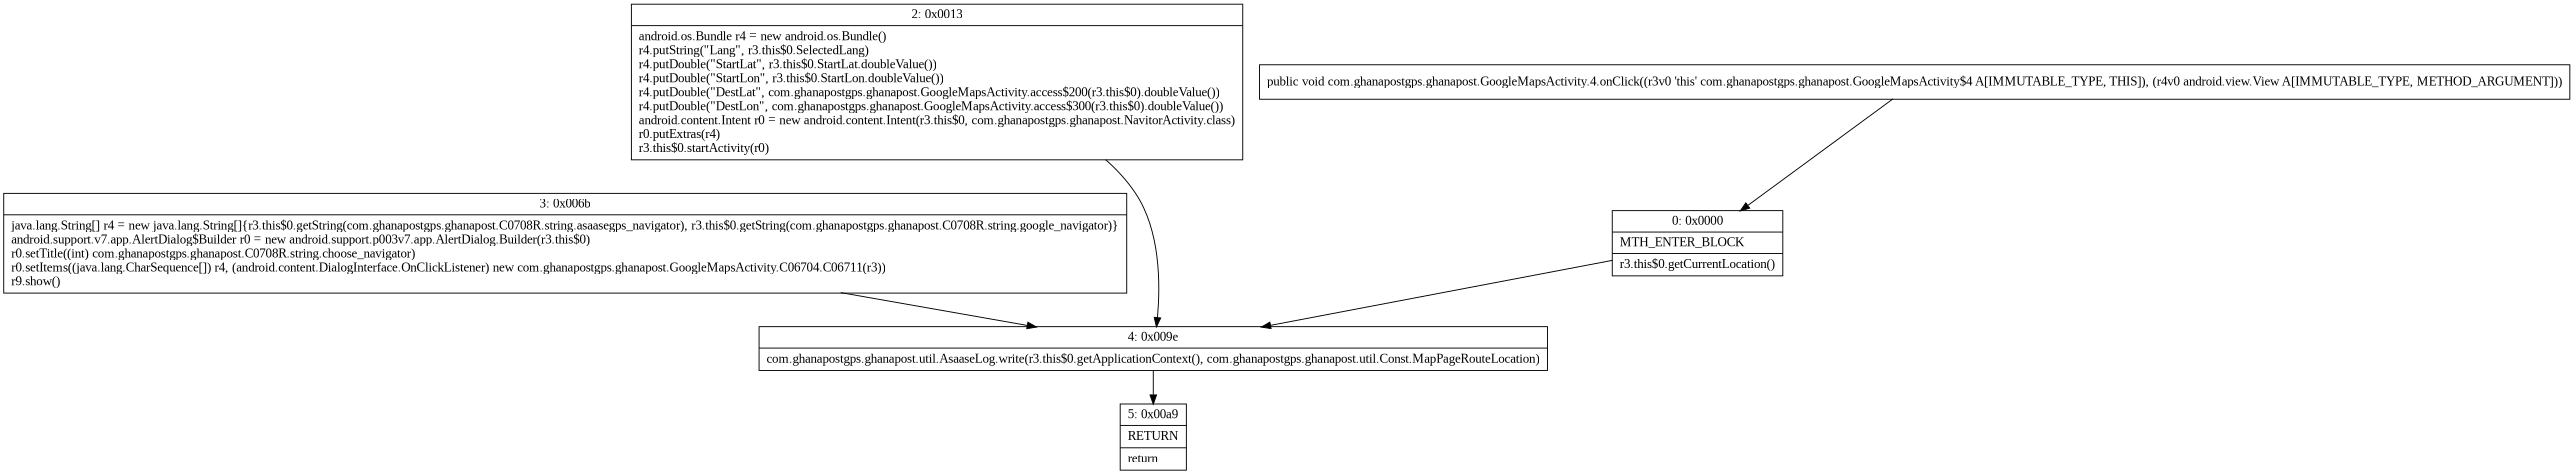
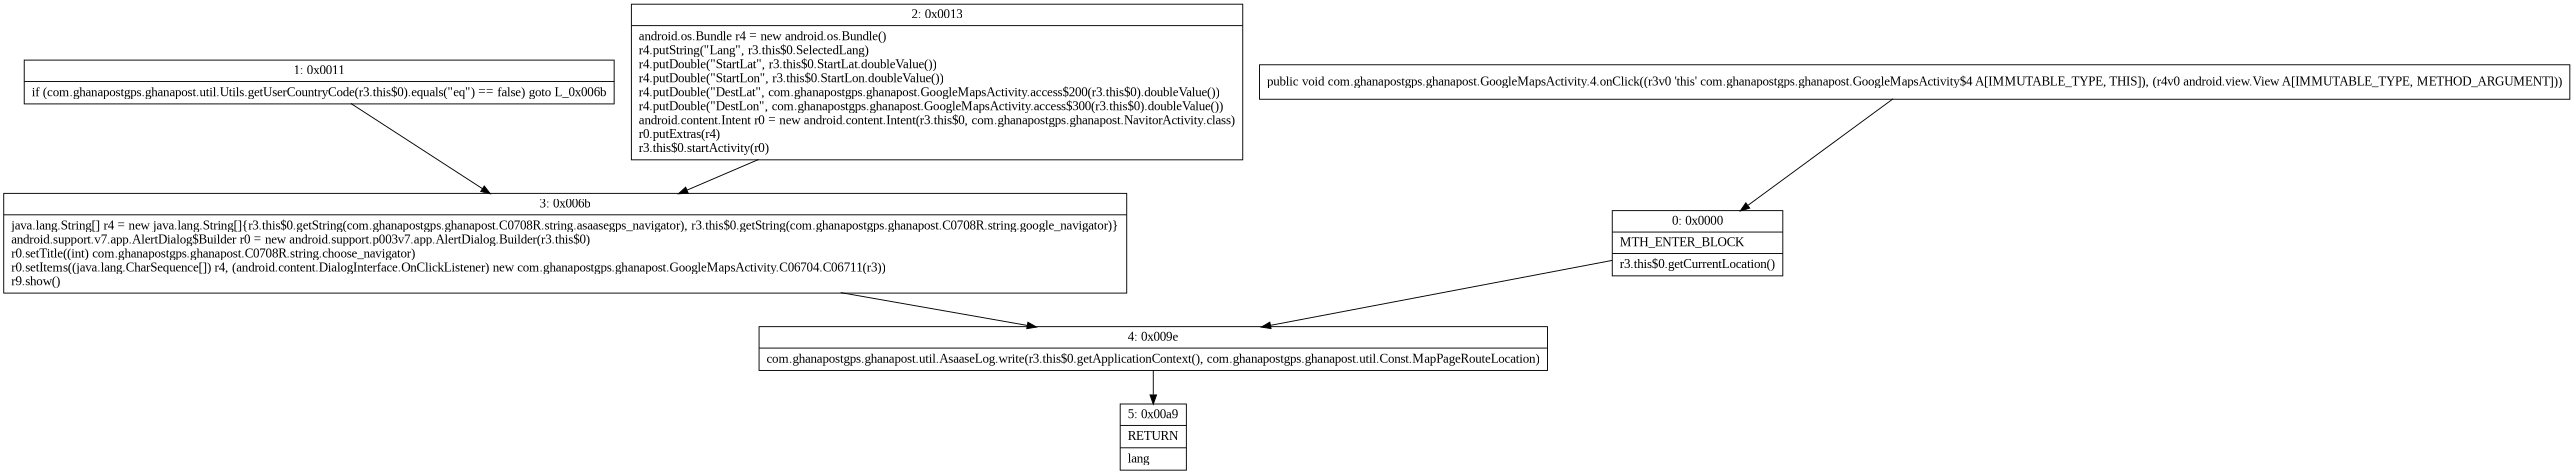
node "1: 0x0011": added
edge "2: 0x0013" -> "4: 0x009e": now "2: 0x0013" -> "3: 0x006b"
node "5: 0x00a9": text "return" -> "lang"
